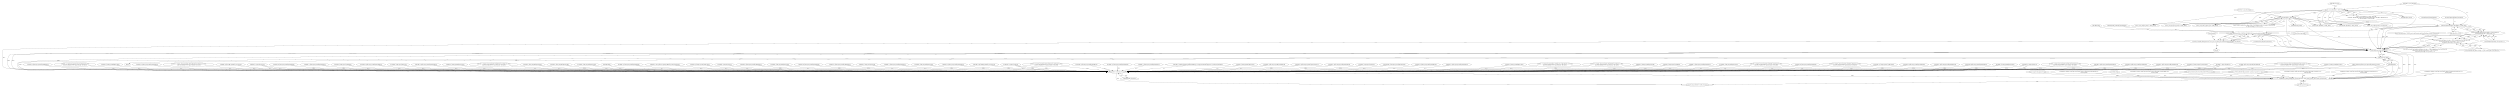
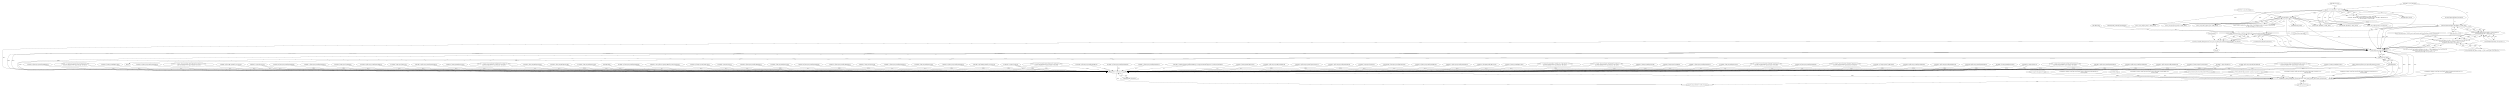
node "(Identifier,extradataIndexType)": removed
node "(Call,eRet = set_buffer_req(buffer_prop))": added
